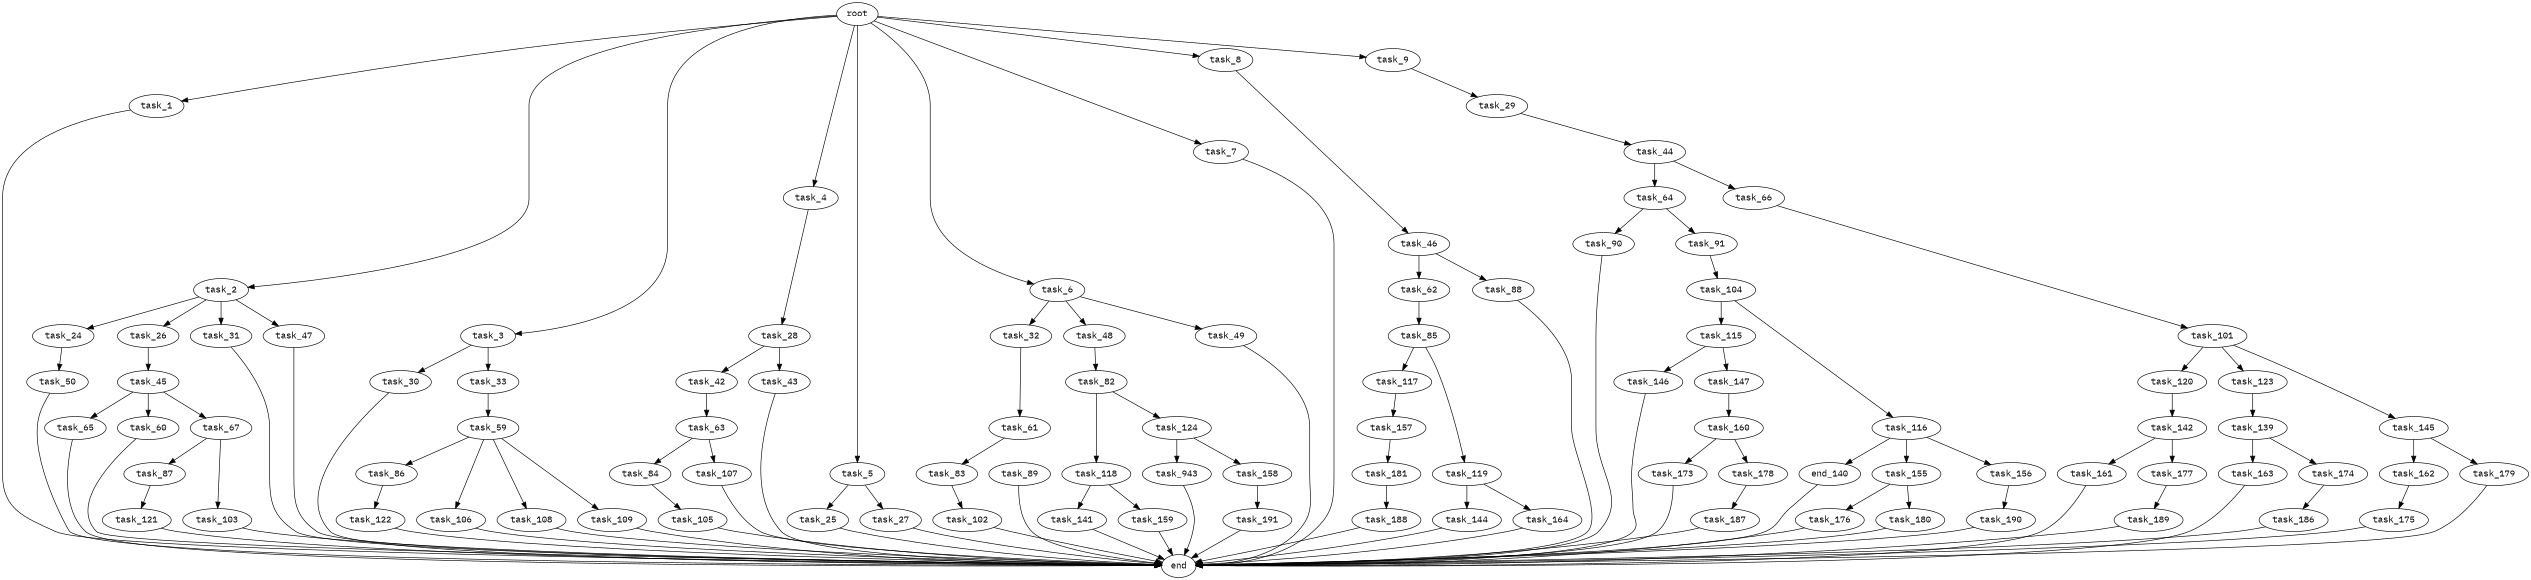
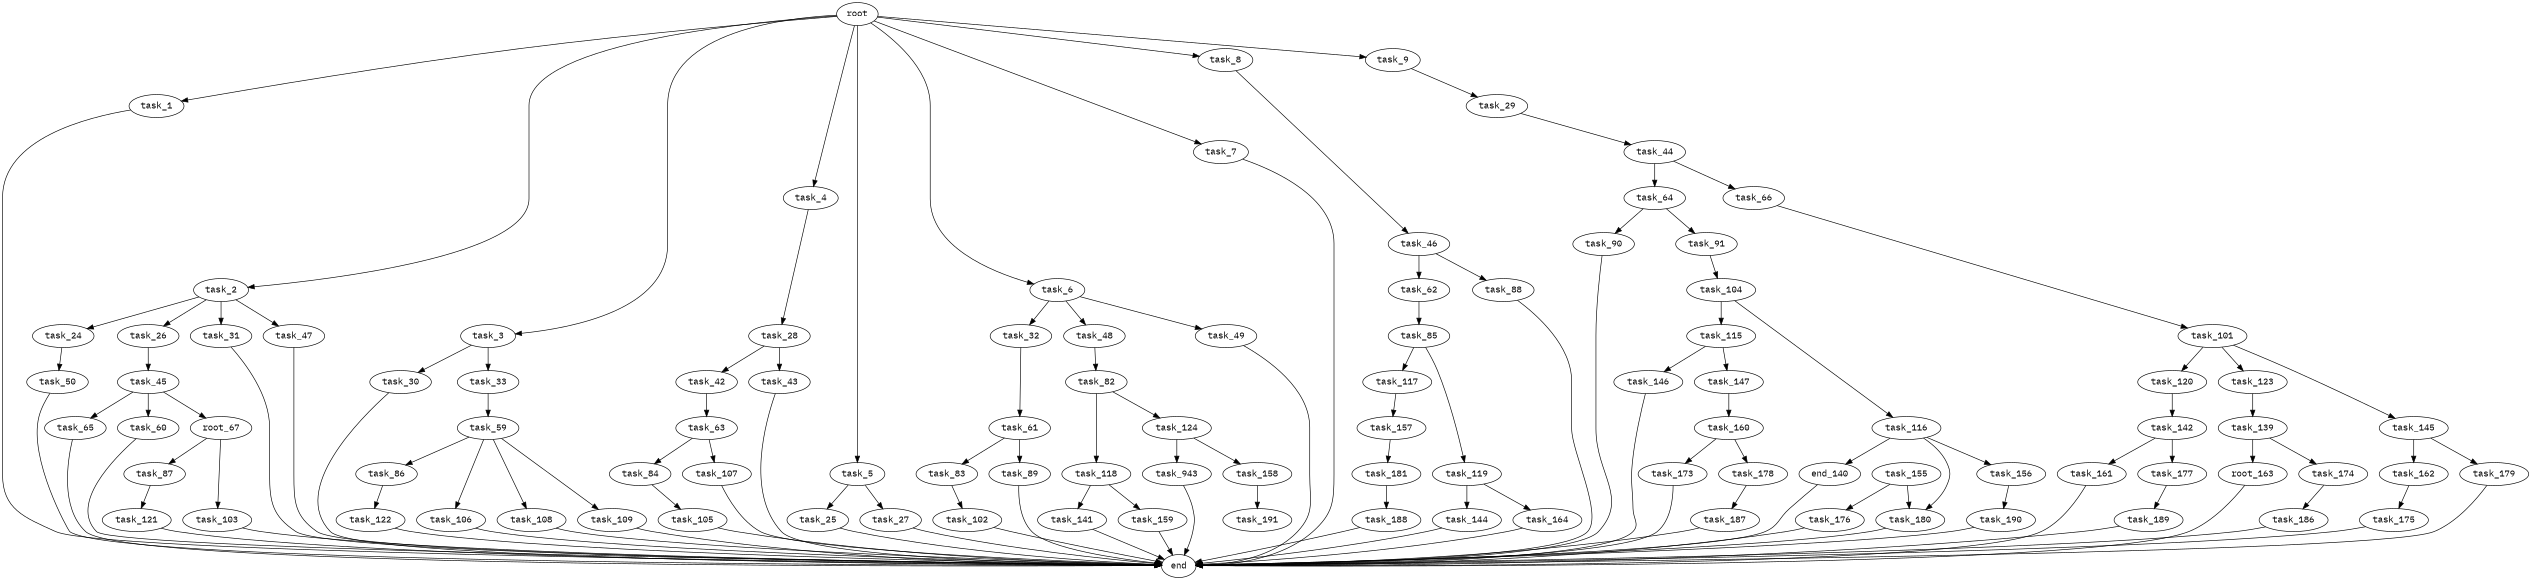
node "task_67": label "task_67" -> "root_67"
edge "task_61" -> "task_89": added
edge "task_116" -> "task_155": now "task_116" -> "task_180"
node "task_163": label "task_163" -> "root_163"
edge "task_191" -> "end": removed
